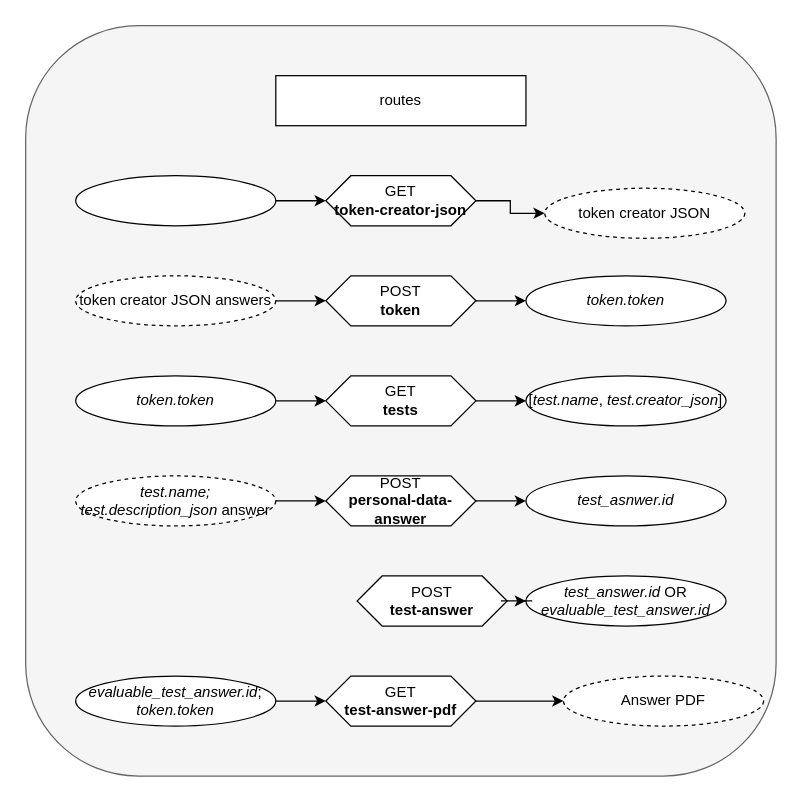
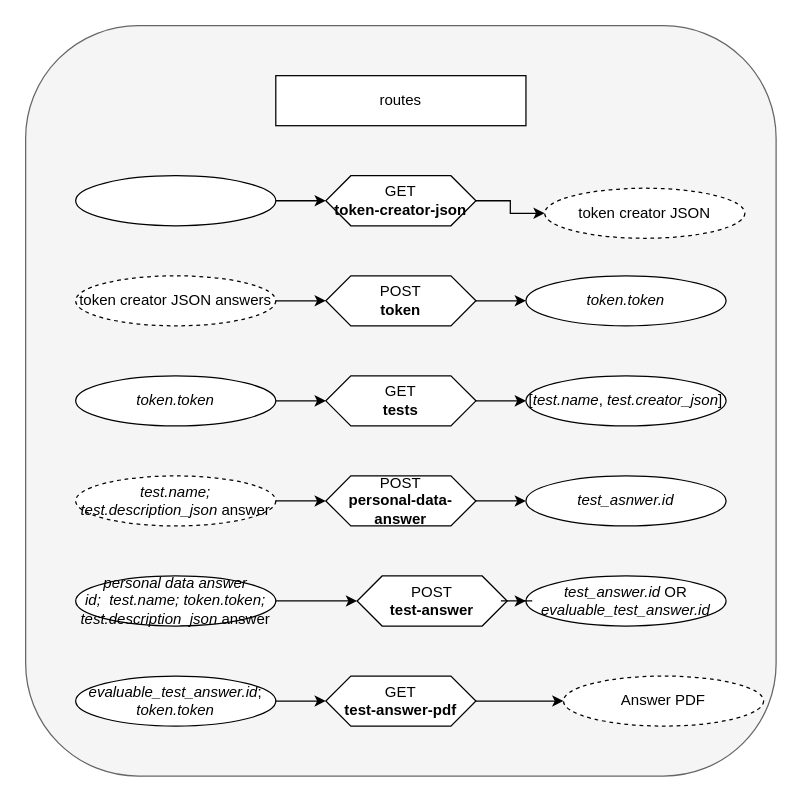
node "personal data answer id; test.name; token.token; test.description_json answer": added
edge "personal data answer id; test.name; token.token; test.description_json answer" -> "POST test-answer": added
